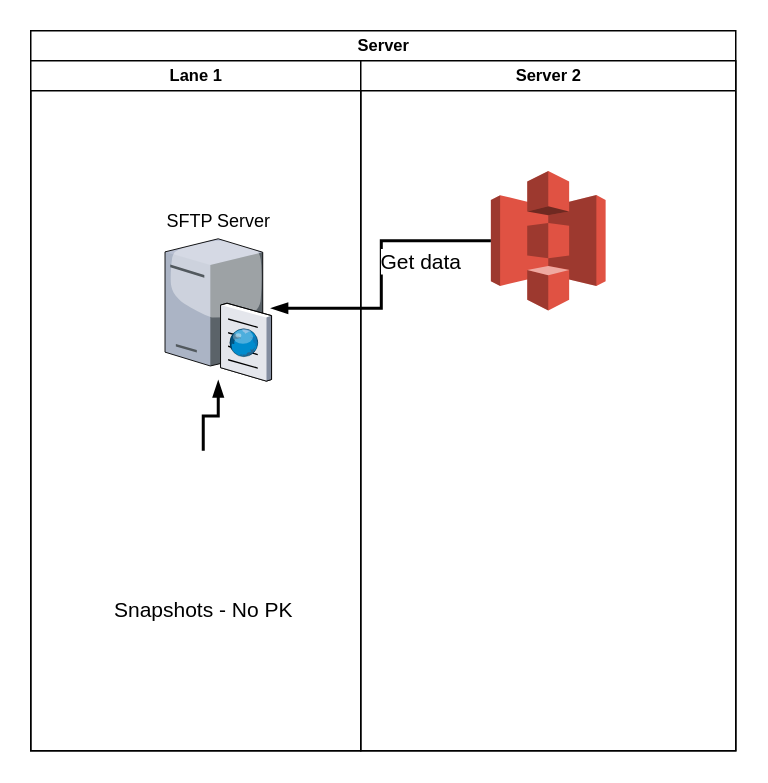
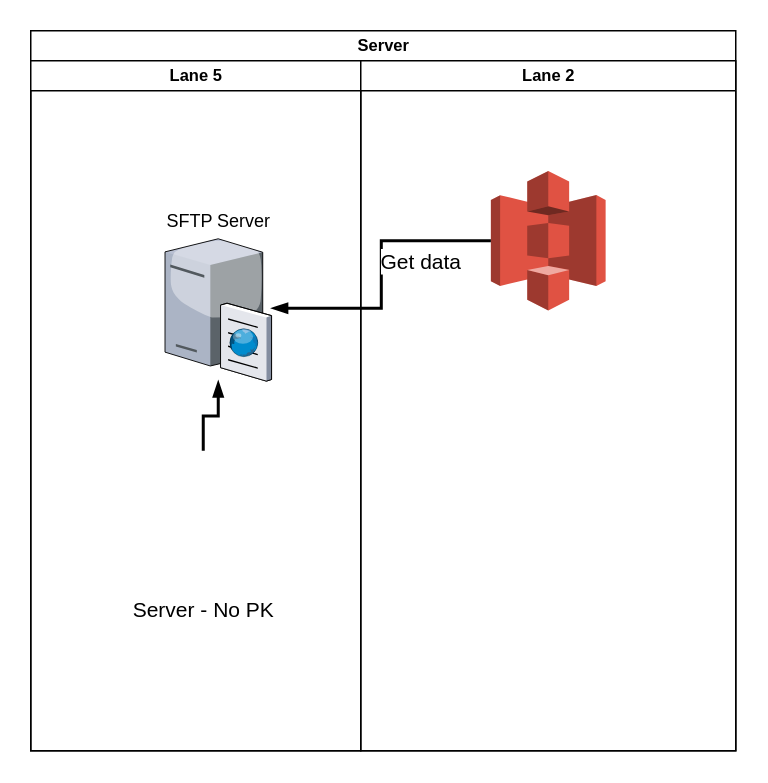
node "Lane 1": label "Lane 1" -> "Lane 5"
node "Server 2": label "Server 2" -> "Lane 2"
node "Snapshots - No PK": label "Snapshots - No PK" -> "Server - No PK"
